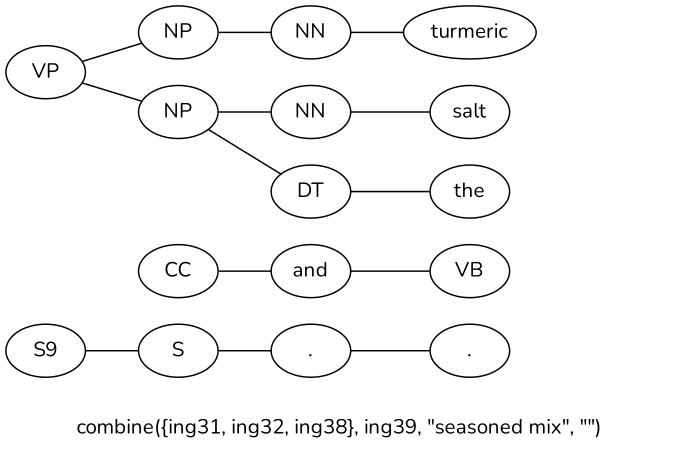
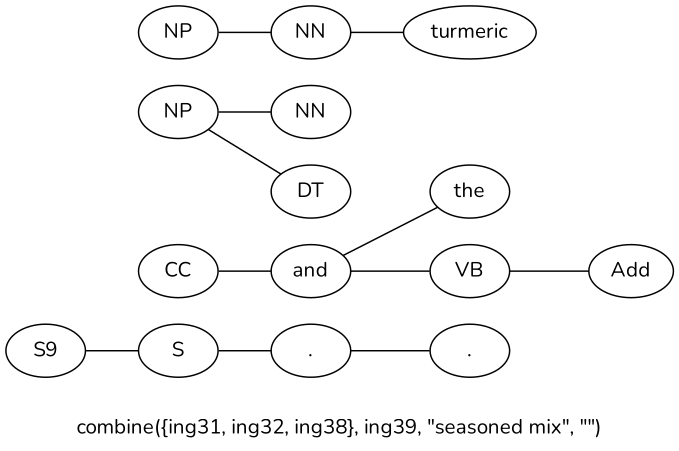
node "VP": removed
node "salt": removed
edge "DT" -- "the": now "and" -- "the"
node "Add": added
